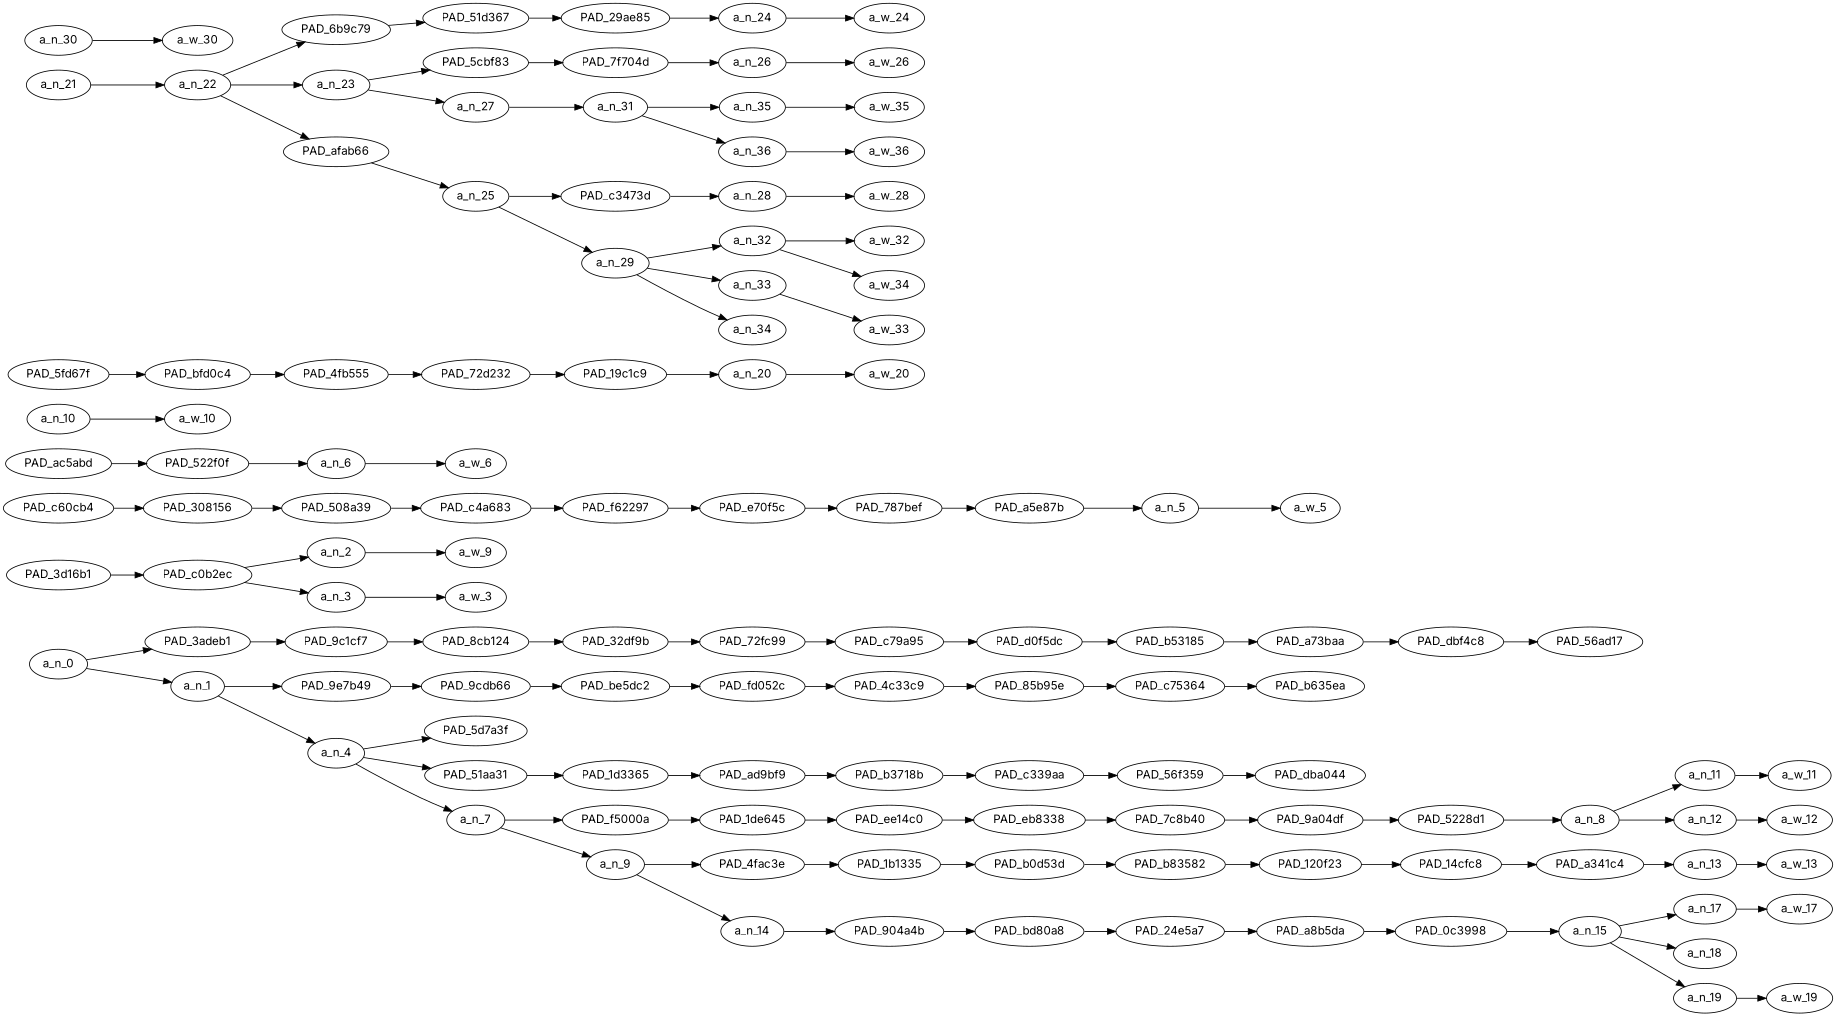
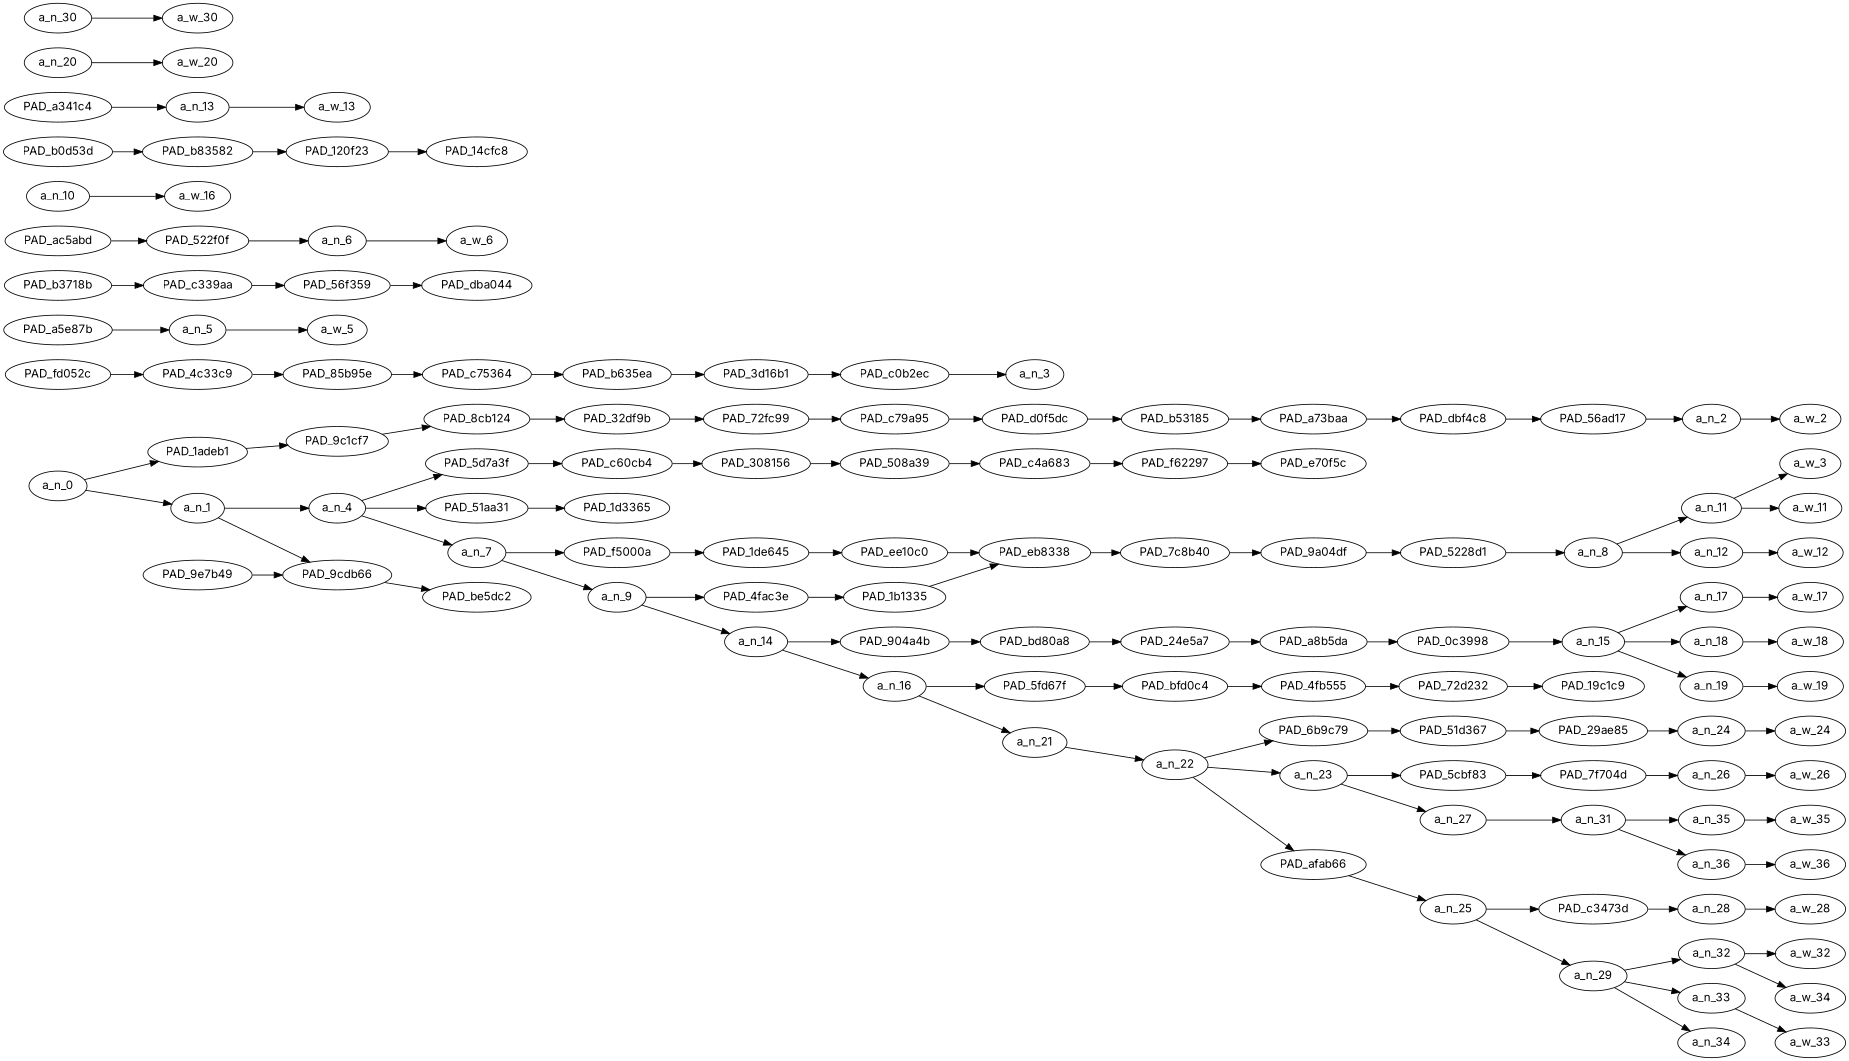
edge "PAD_b635ea" -> "PAD_3d16b1": added
edge "PAD_19c1c9" -> "a_n_20": removed
node "a_w_10": label "a_w_10" -> "a_w_16"
edge "PAD_5d7a3f" -> "PAD_c60cb4": added
node "PAD_787bef": removed
node "a_w_9": label "a_w_9" -> "a_w_2"
edge "PAD_c0b2ec" -> "a_n_2": now "PAD_56ad17" -> "a_n_2"
edge "a_n_3" -> "a_w_3": now "a_n_11" -> "a_w_3"
node "PAD_3adeb1": label "PAD_3adeb1" -> "PAD_1adeb1"
node "a_w_18": added
edge "a_n_1" -> "PAD_9e7b49": now "a_n_1" -> "PAD_9cdb66"
edge "PAD_be5dc2" -> "PAD_fd052c": removed
node "a_n_16": added
node "PAD_ad9bf9": removed
node "PAD_ee14c0": label "PAD_ee14c0" -> "PAD_ee10c0"
edge "PAD_1b1335" -> "PAD_b0d53d": now "PAD_1b1335" -> "PAD_eb8338"
edge "PAD_14cfc8" -> "PAD_a341c4": removed
